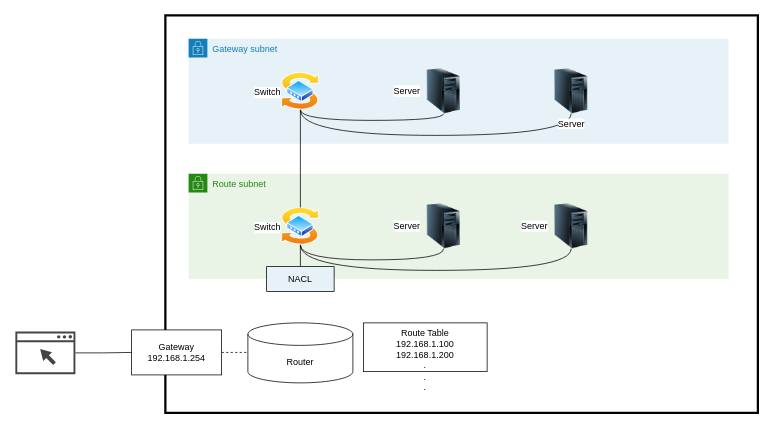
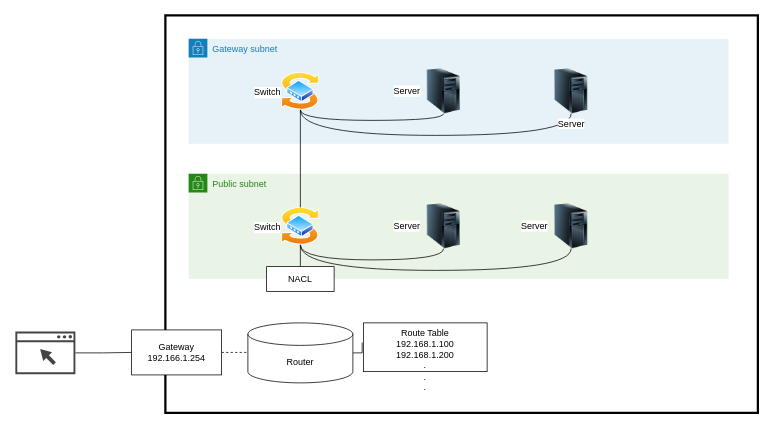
node "Route subnet": label "Route subnet" -> "Public subnet"
node "NACL": fillcolor #e6f2f8 -> #ffffff
node "Gateway 192.168.1.254": label "Gateway 192.168.1.254" -> "Gateway 192.166.1.254"
edge "Route Table 192.168.1.100 192.168.1.200 . . ." -- "Router": added
